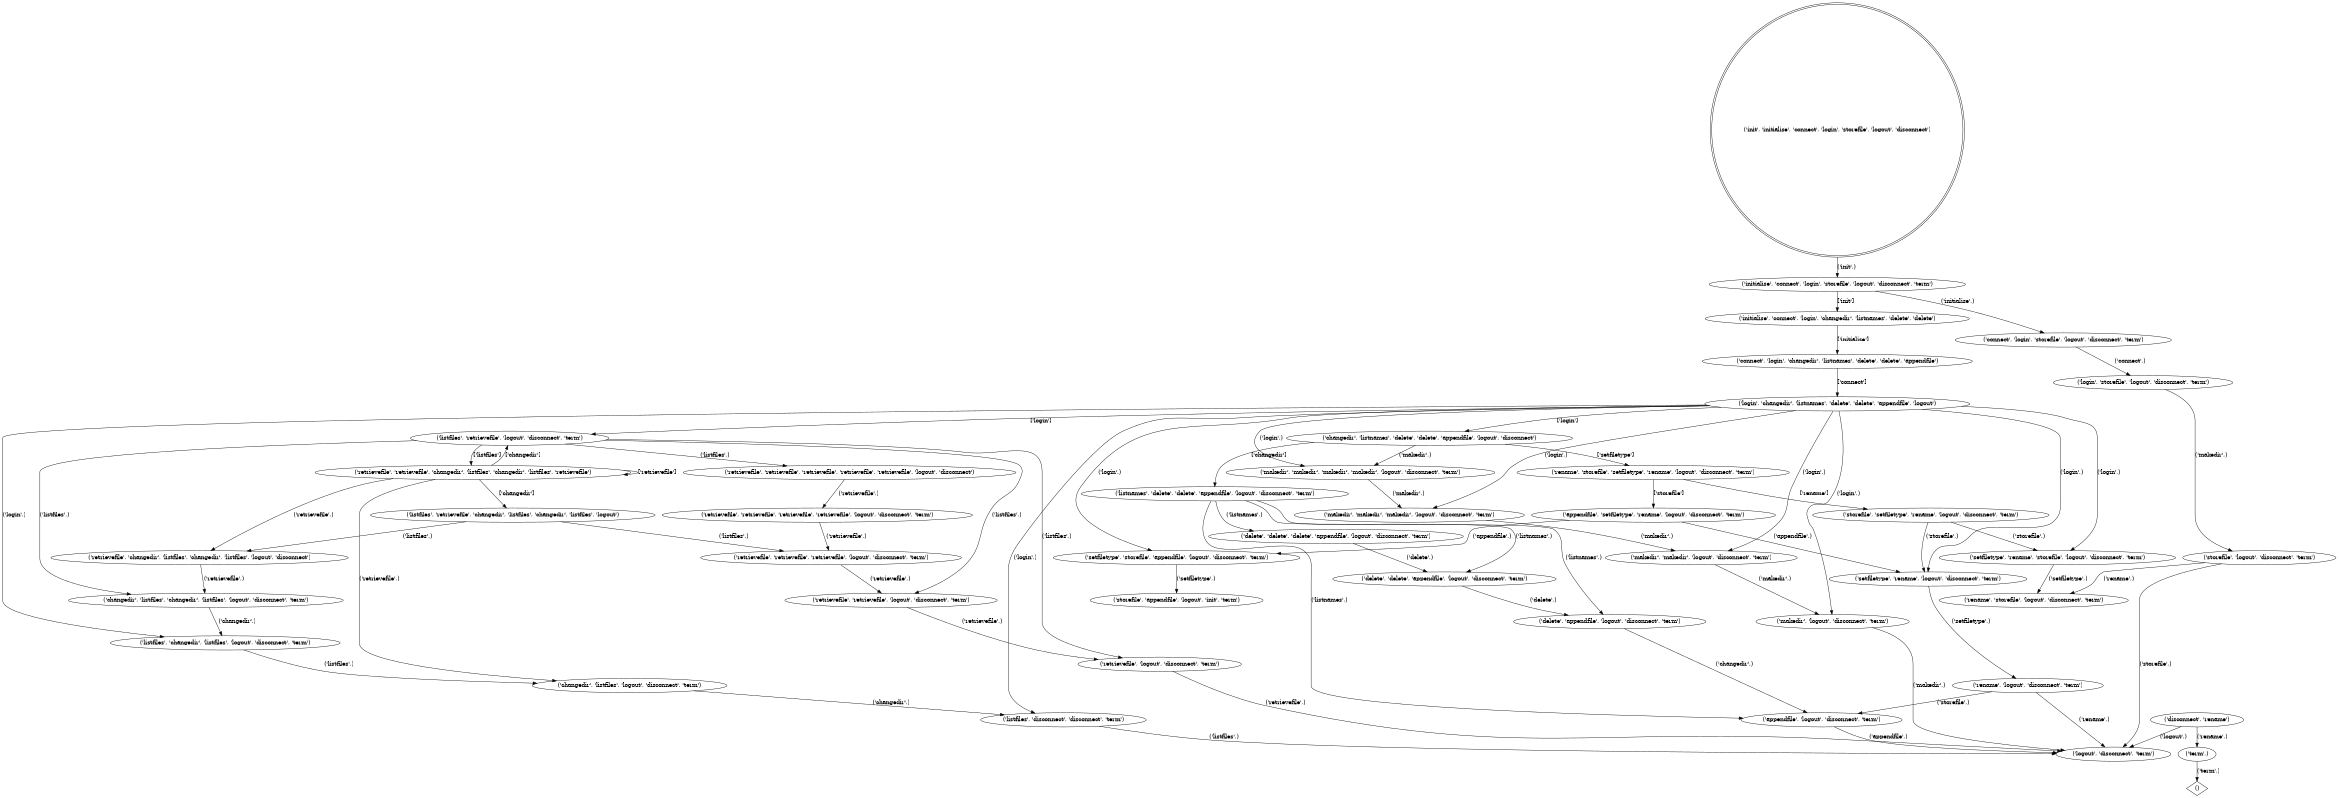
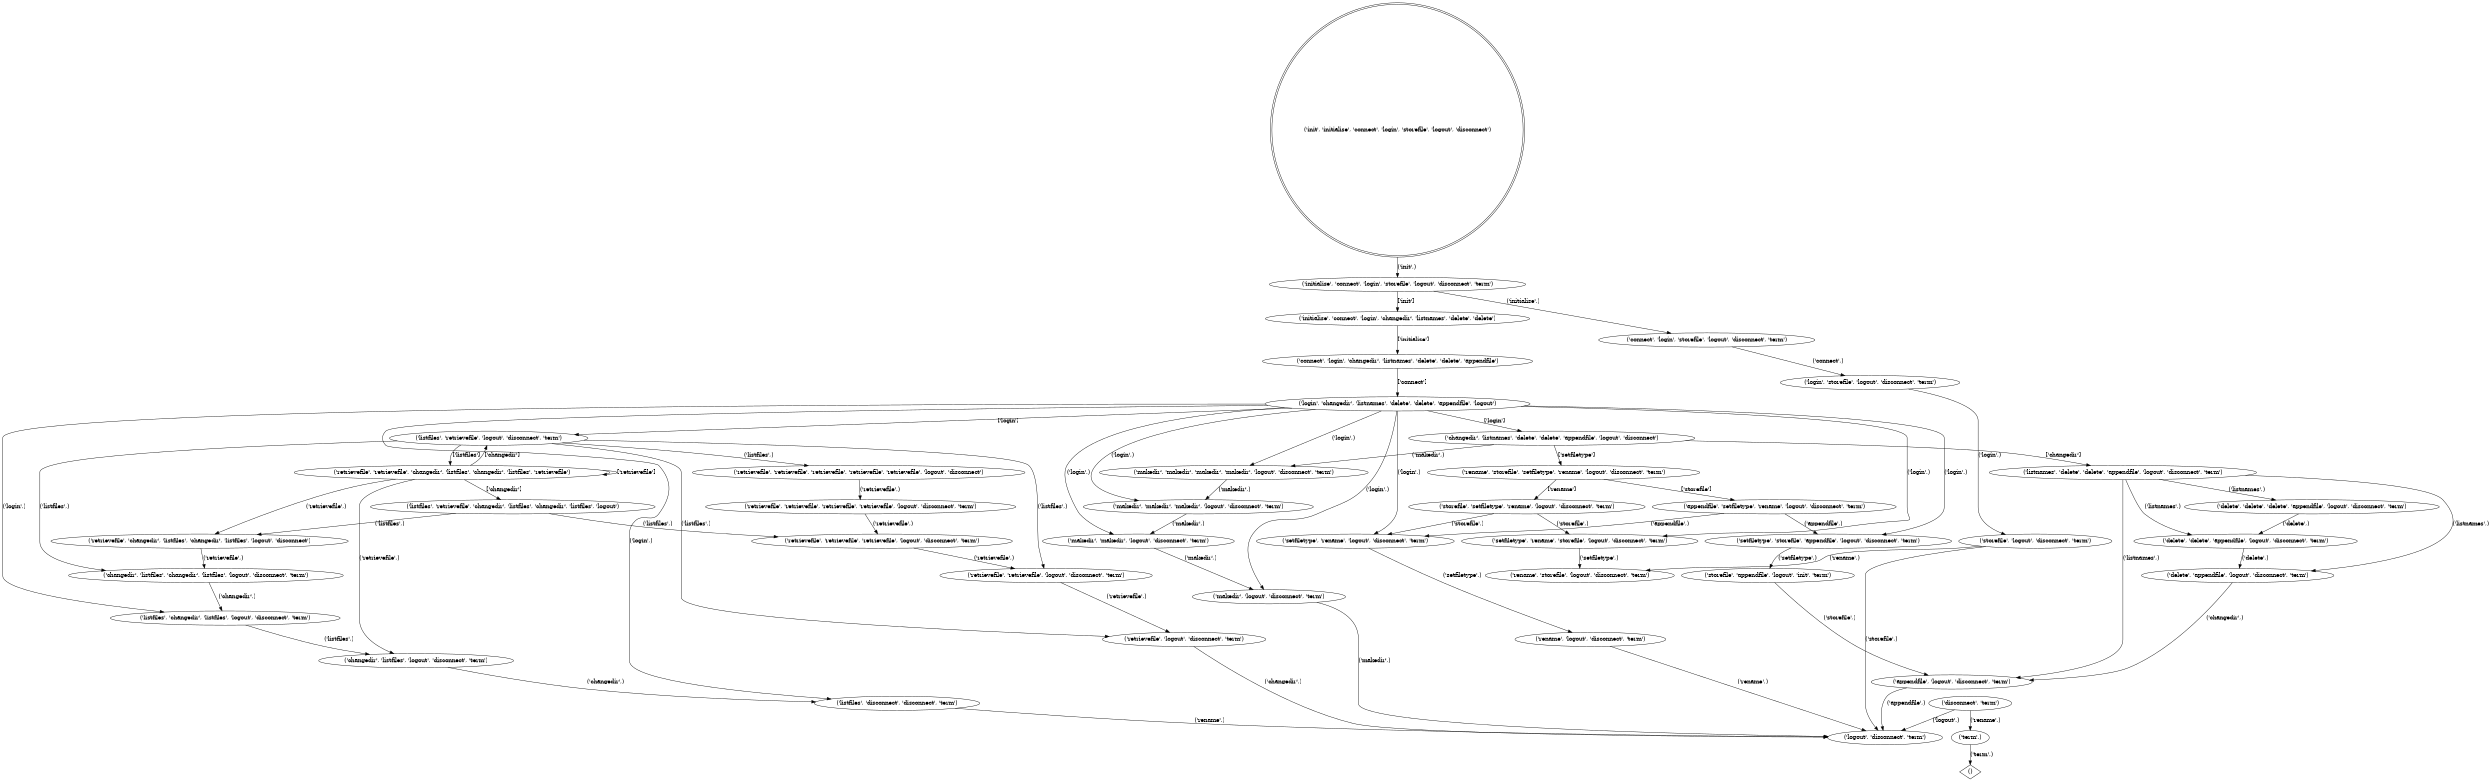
edge "('login', 'storefile', 'logout', 'disconnect', 'term')" -> "('storefile', 'logout', 'disconnect', 'term')": label "('makedir',)" -> "('login',)"
edge "('rename', 'logout', 'disconnect', 'term')" -> "('appendfile', 'logout', 'disconnect', 'term')": now "('storefile', 'appendfile', 'logout', 'init', 'term')" -> "('appendfile', 'logout', 'disconnect', 'term')"
edge "('retrievefile', 'logout', 'disconnect', 'term')" -> "('logout', 'disconnect', 'term')": label "('retrievefile',)" -> "('changedir',)"
node "('disconnect', 'rename')": label "('disconnect', 'rename')" -> "('disconnect', 'term')"
edge "('listfiles', 'disconnect', 'disconnect', 'term')" -> "('logout', 'disconnect', 'term')": label "('listfiles',)" -> "('rename',)"
